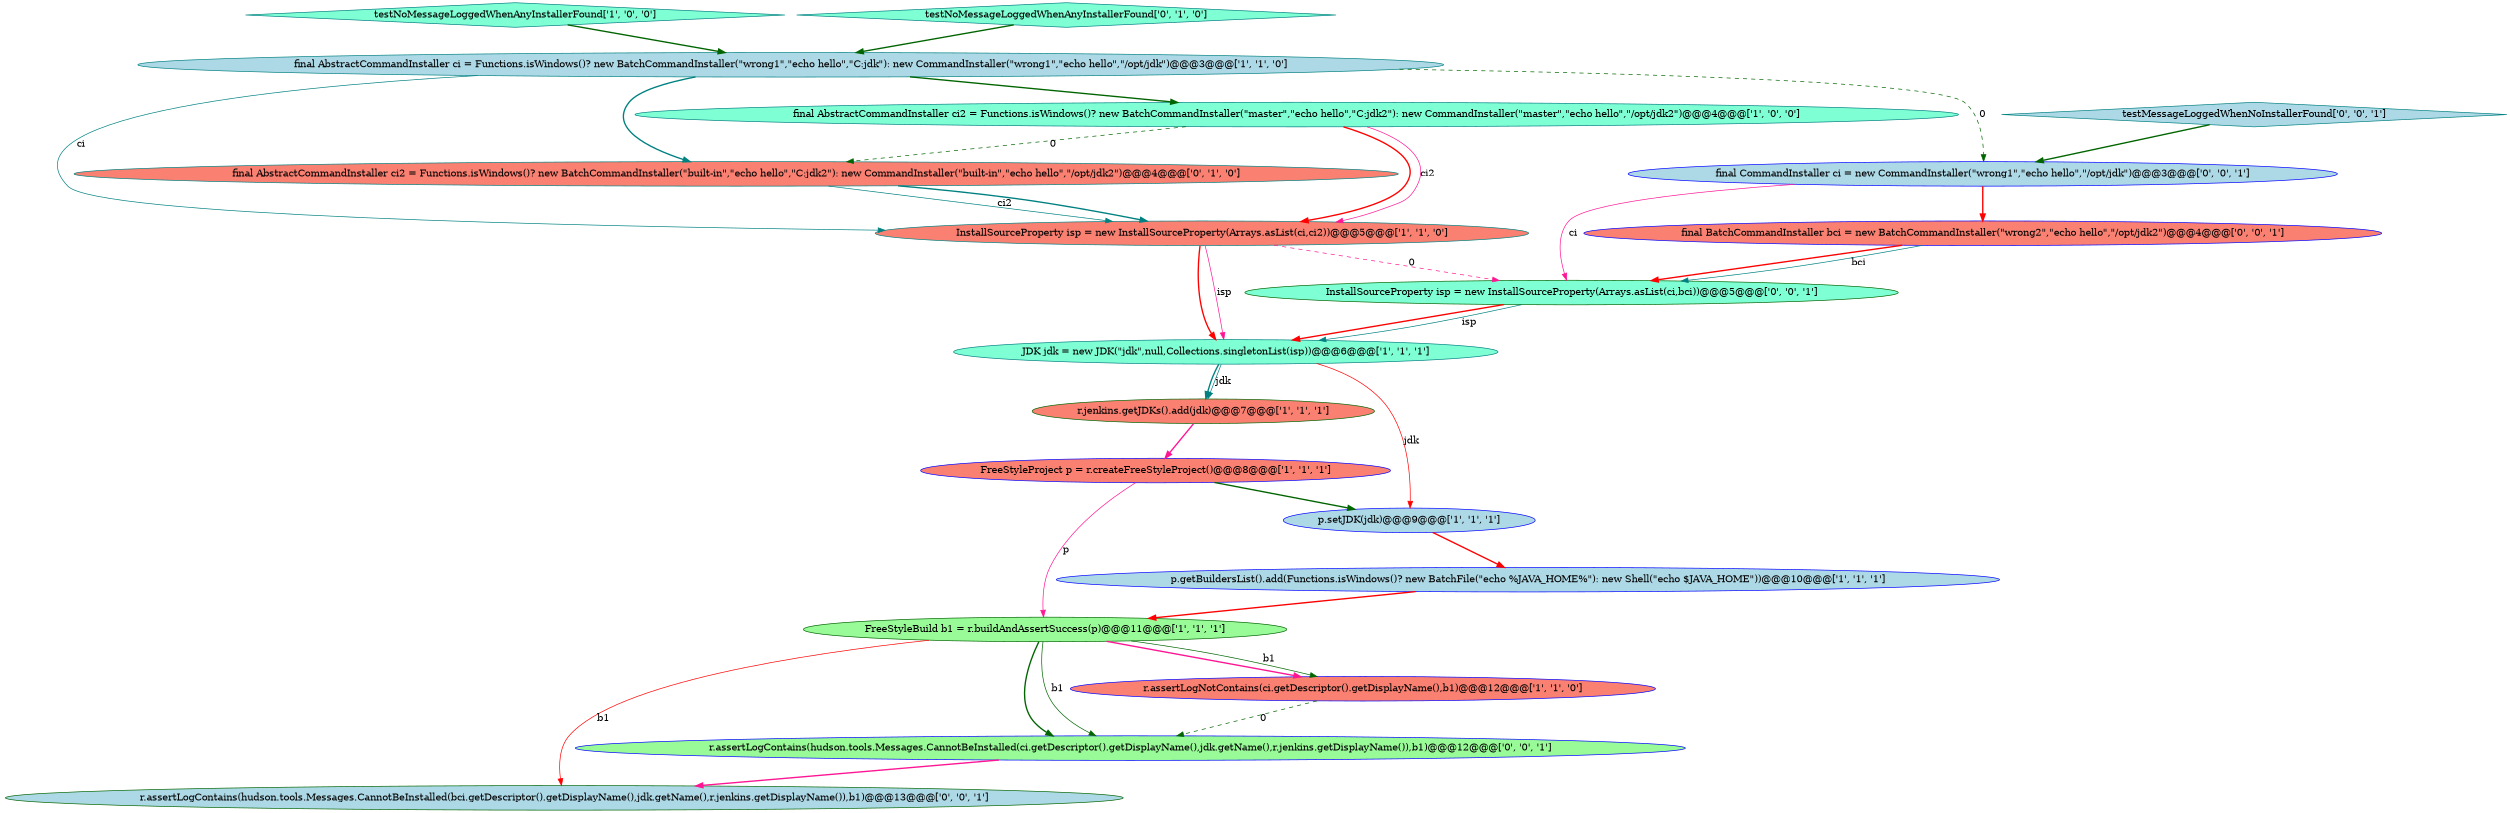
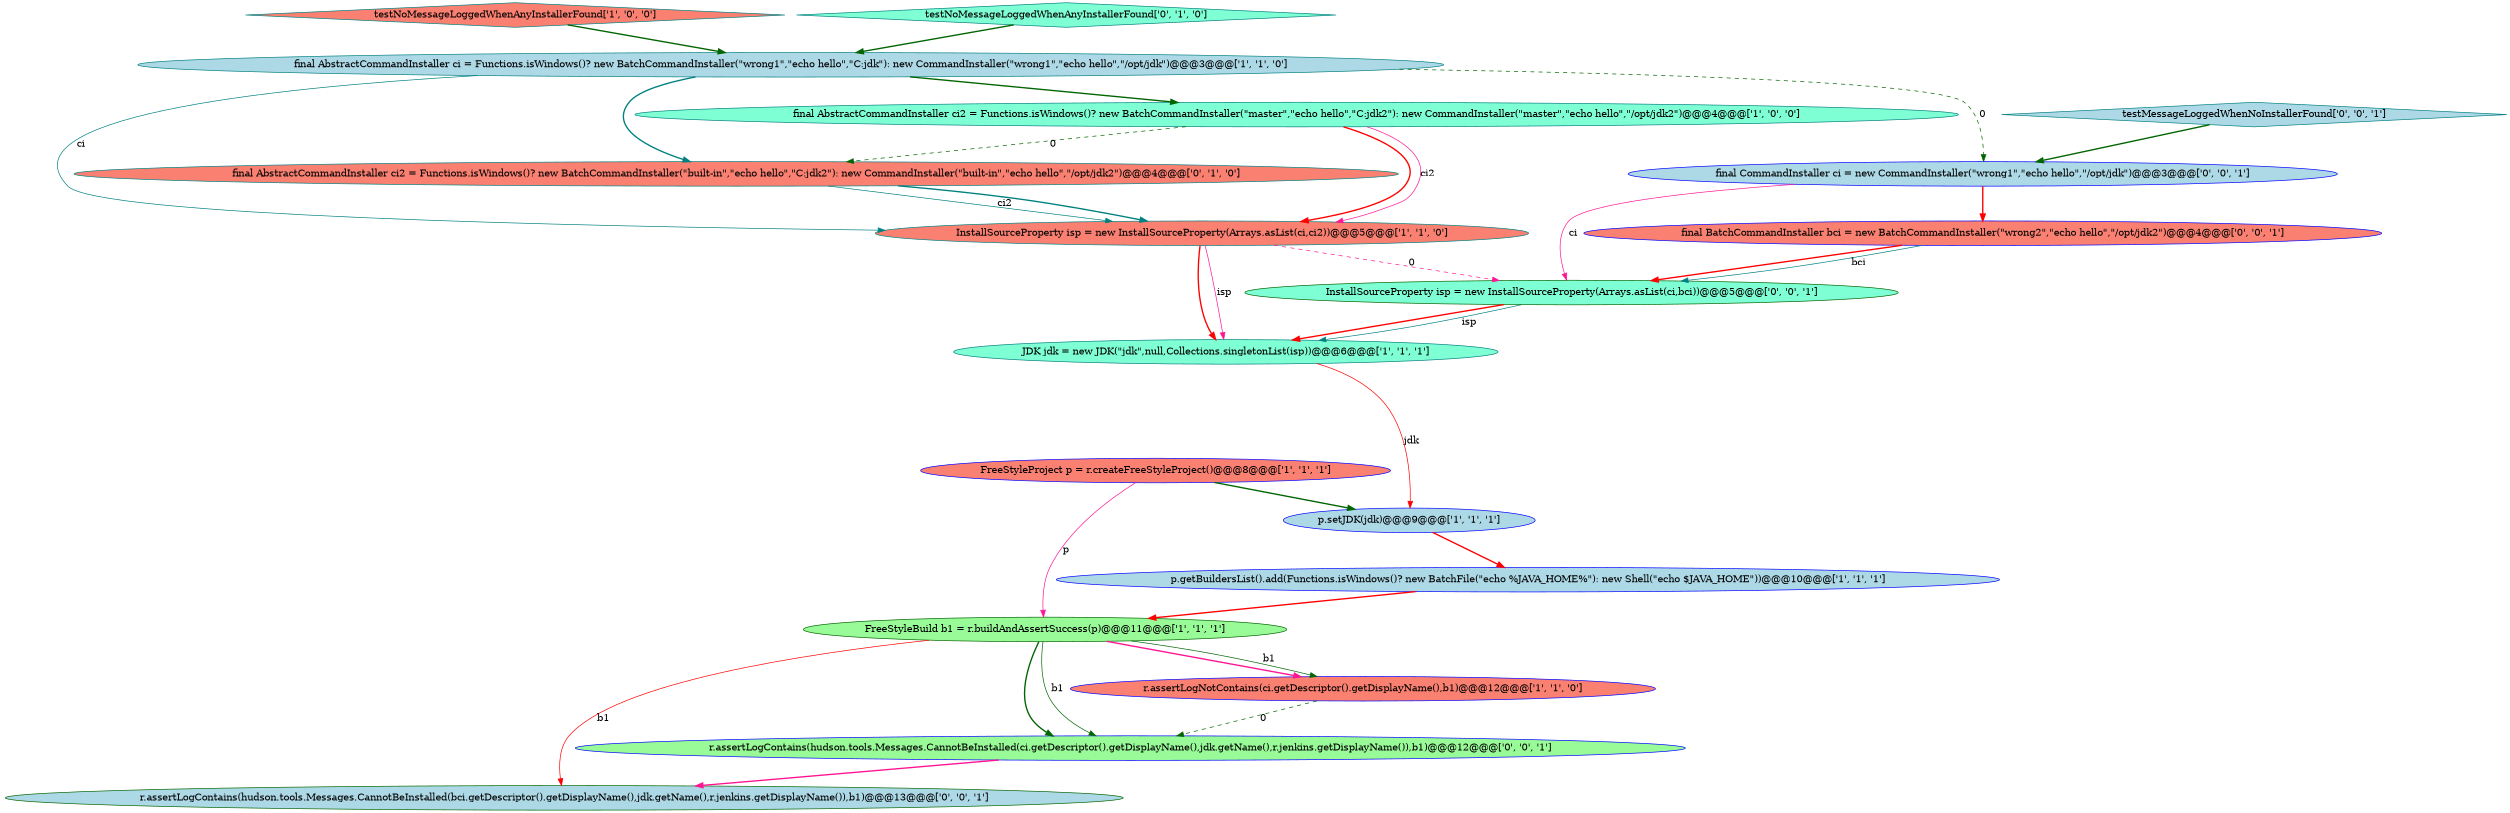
node "testNoMessageLoggedWhenAnyInstallerFound['1', '0', '0']": fillcolor aquamarine -> salmon
node "r.jenkins.getJDKs().add(jdk)@@@7@@@['1', '1', '1']": removed
